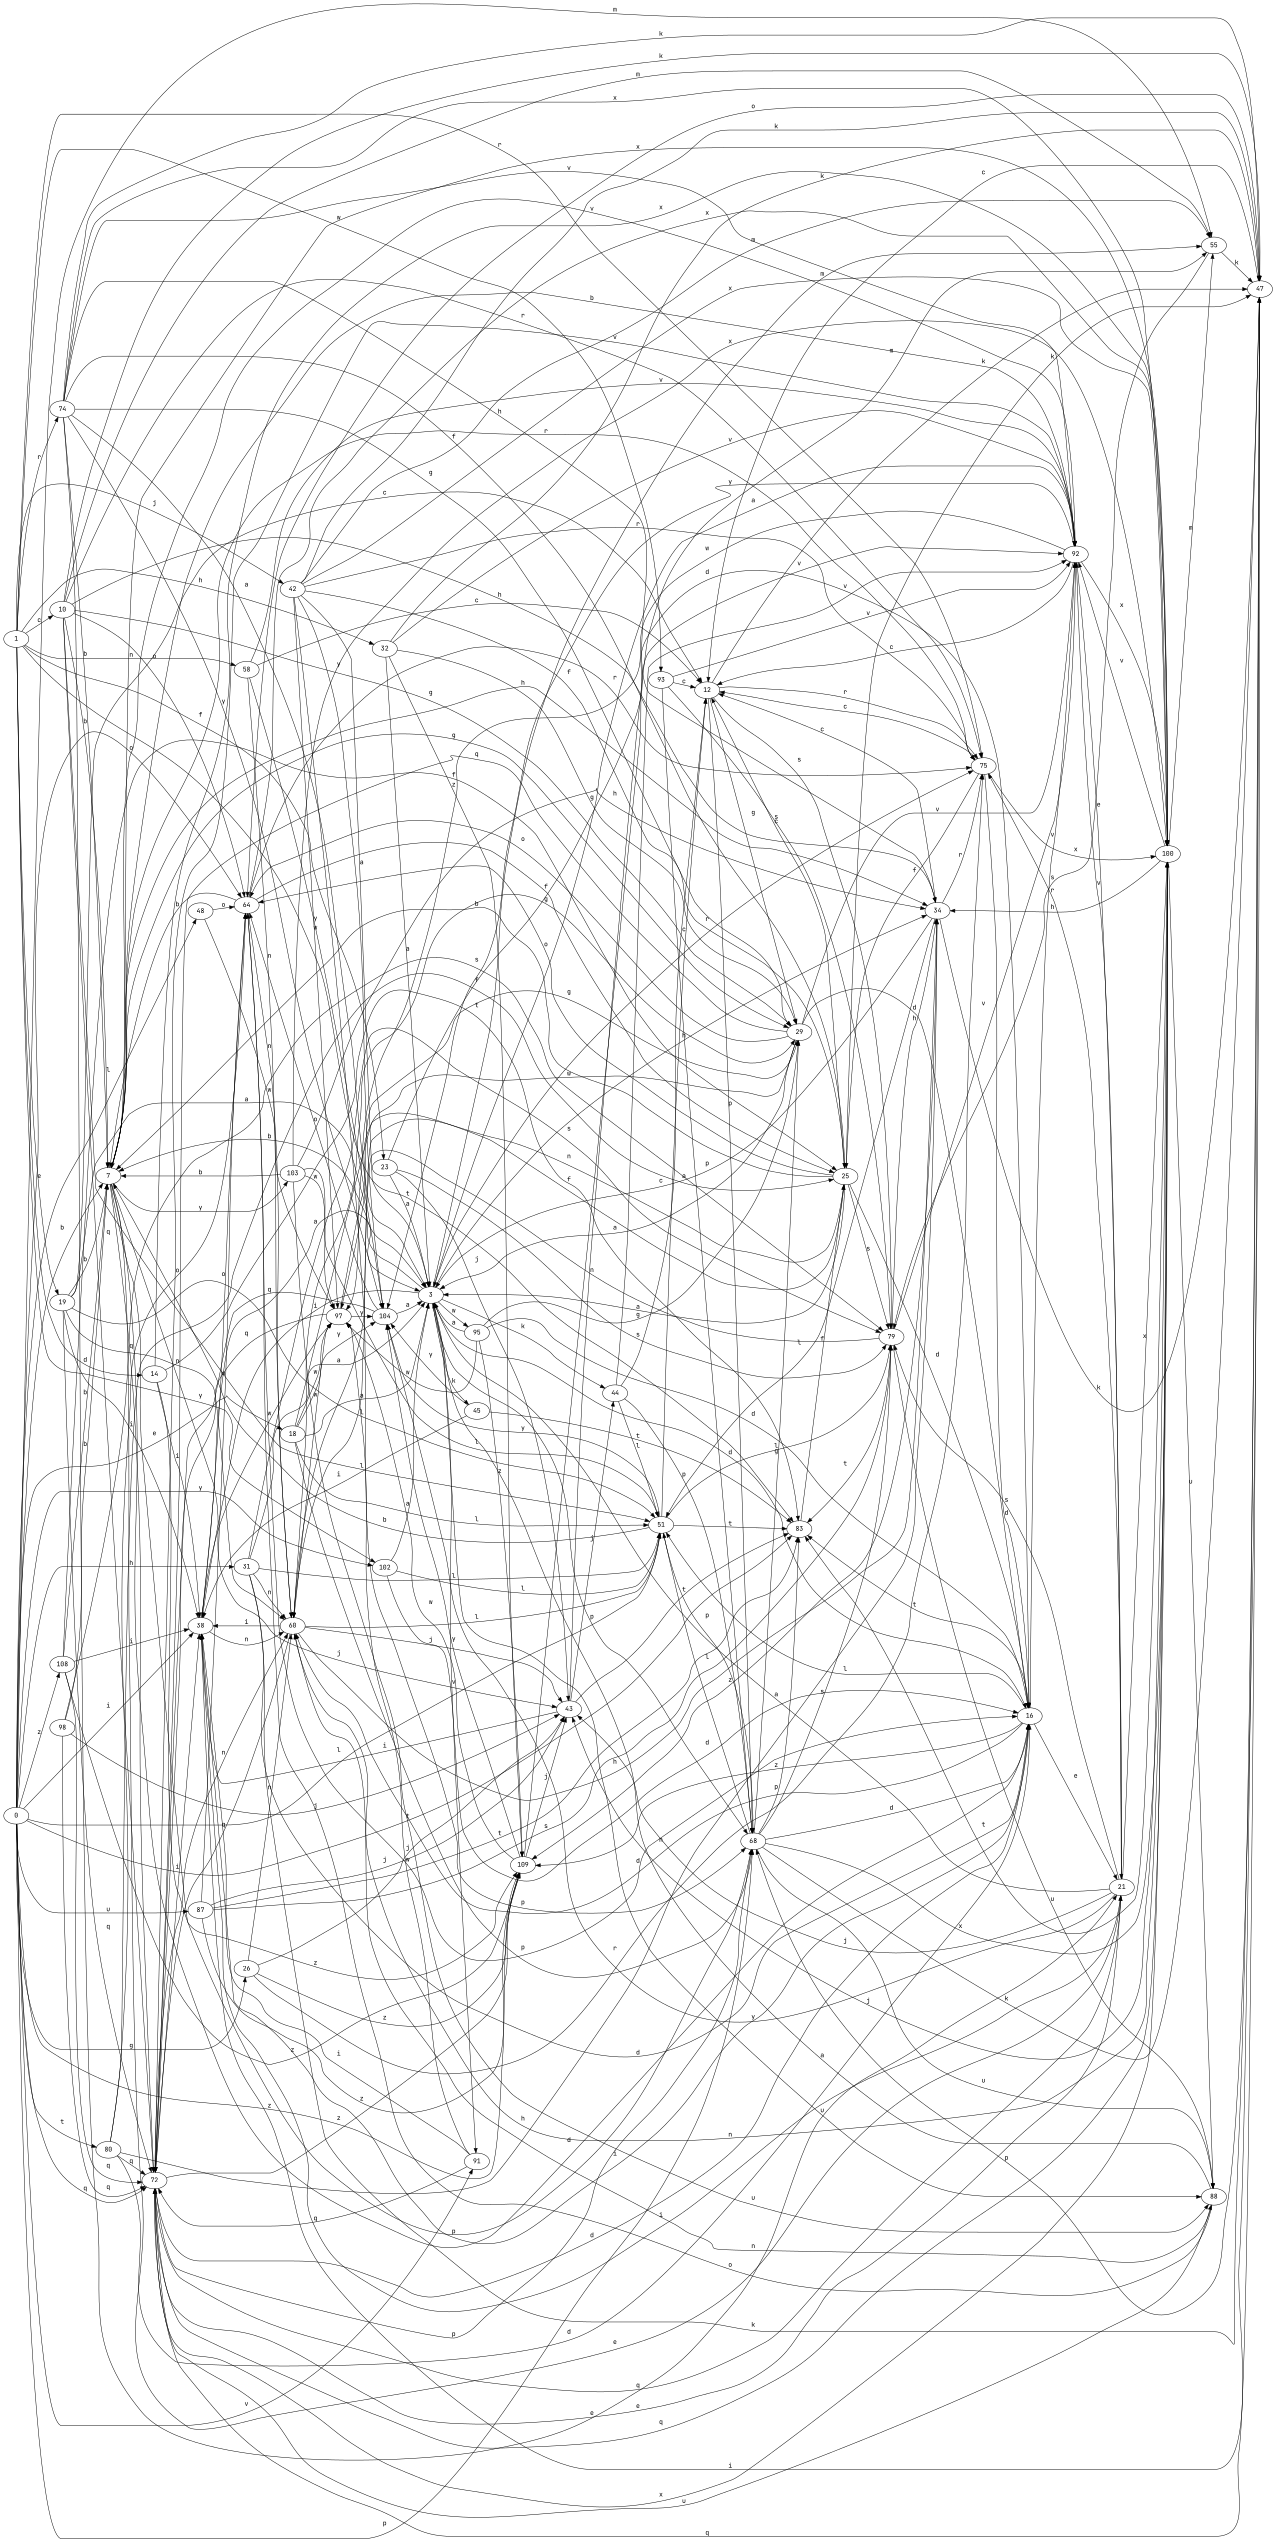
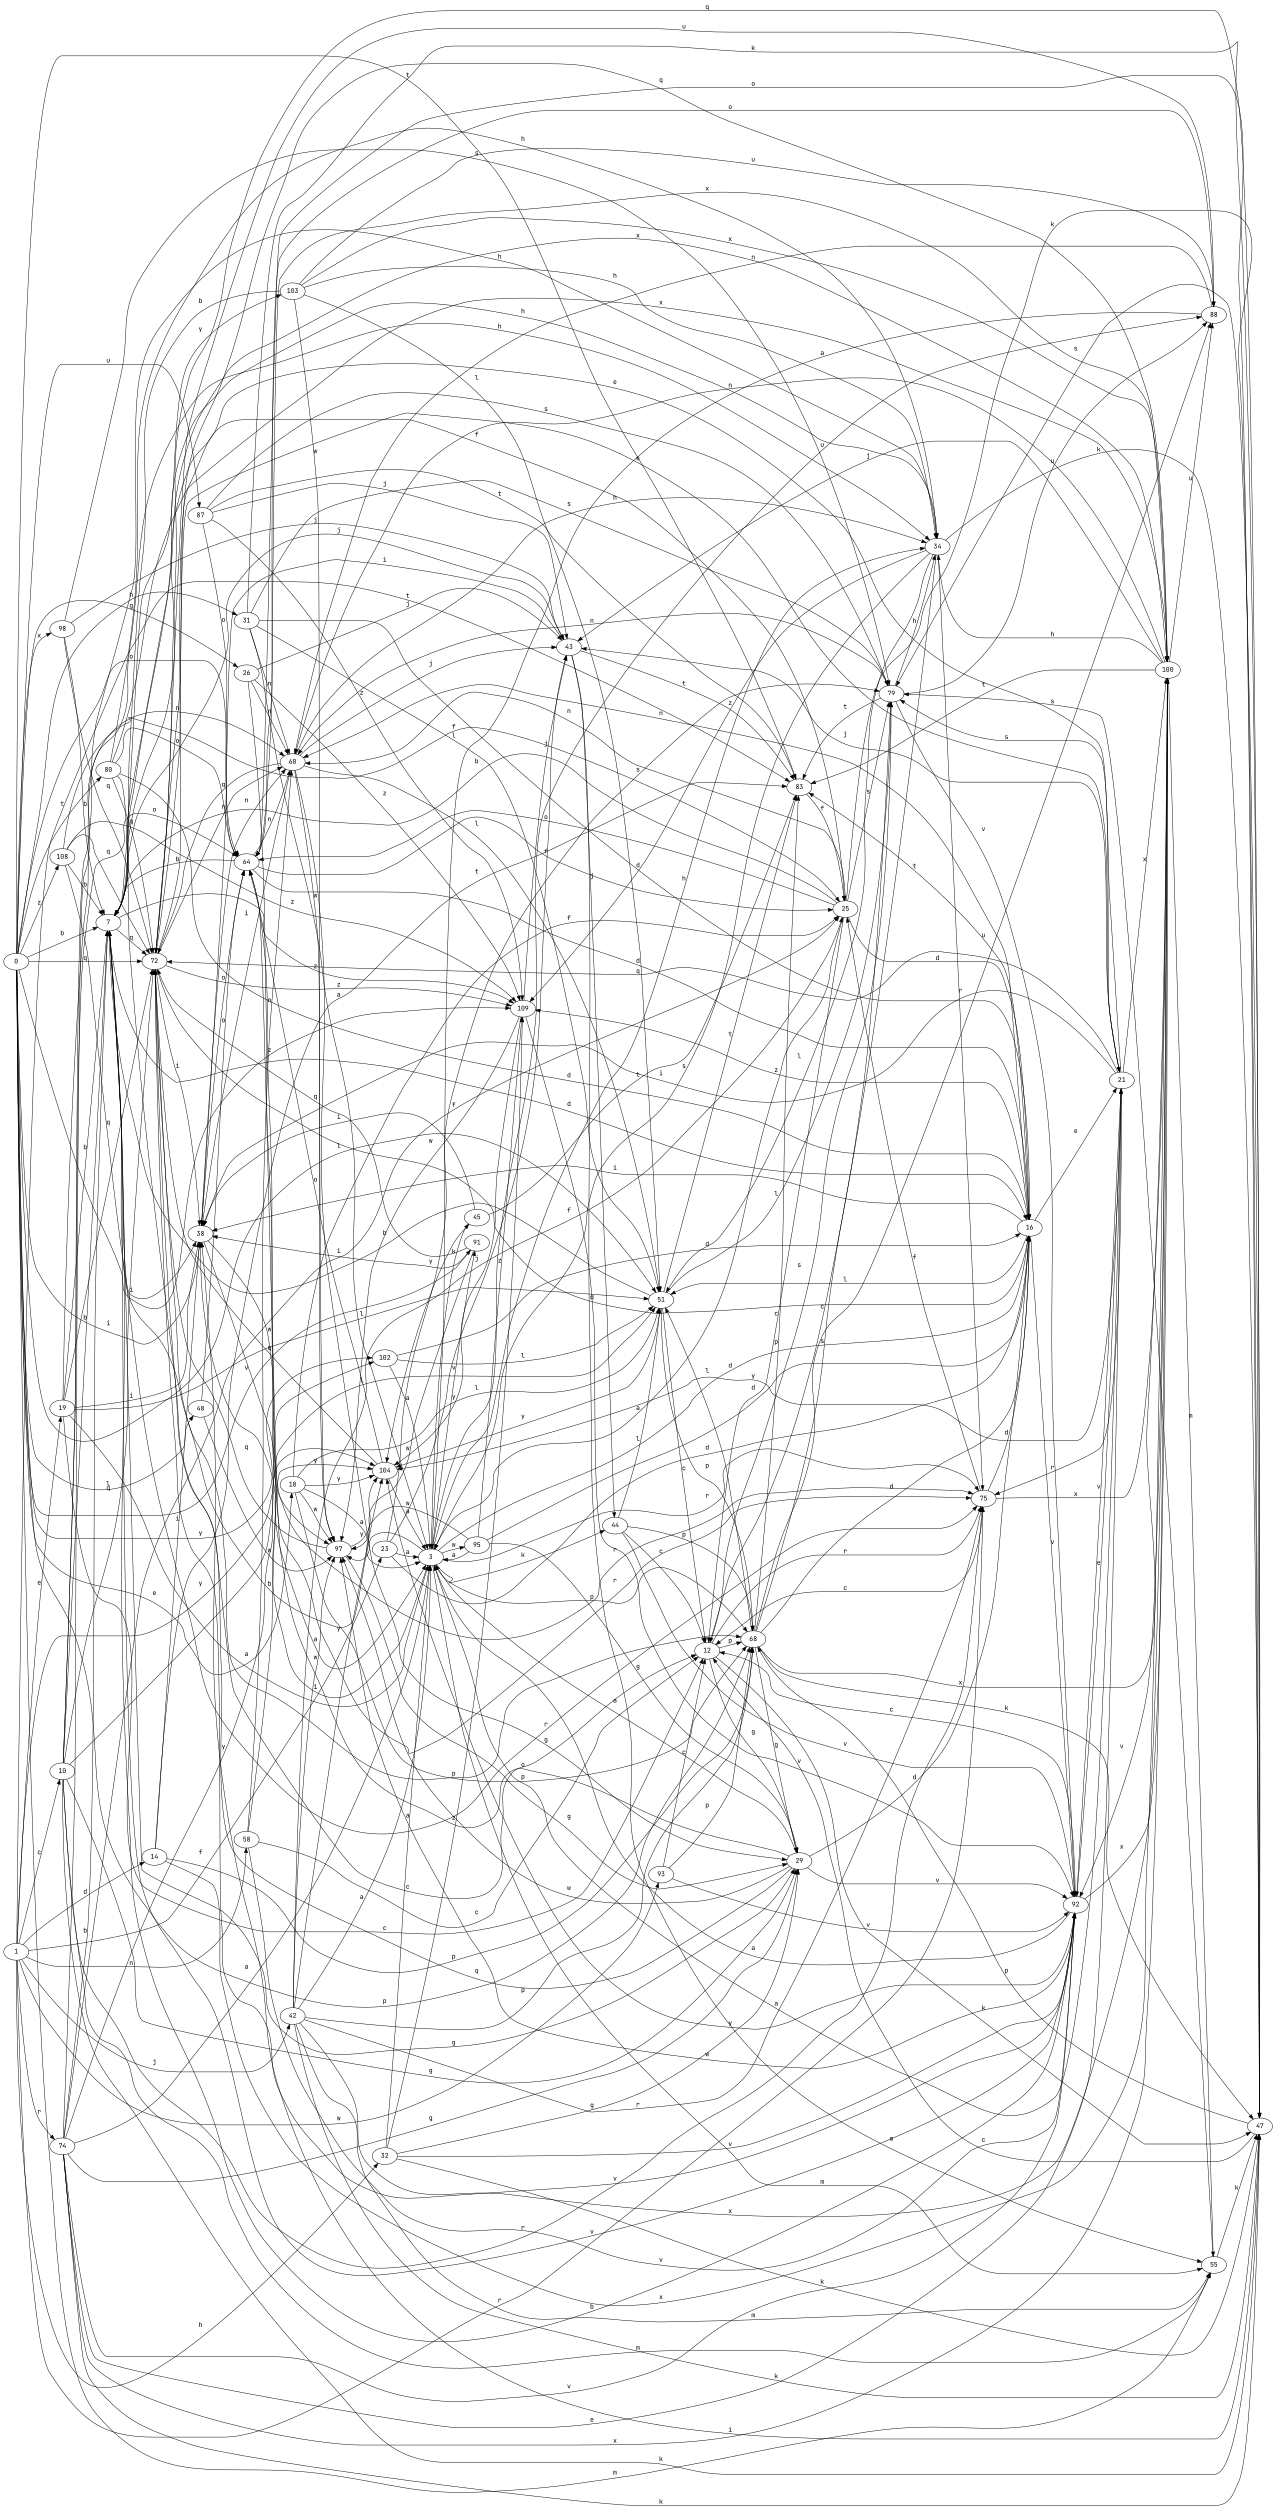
edge "0" -> "98": added, label "x"
edge "93" -> "79": now "47" -> "79"
edge "34" -> "3": label "a" -> "s"
edge "80" -> "12": added, label "c"
